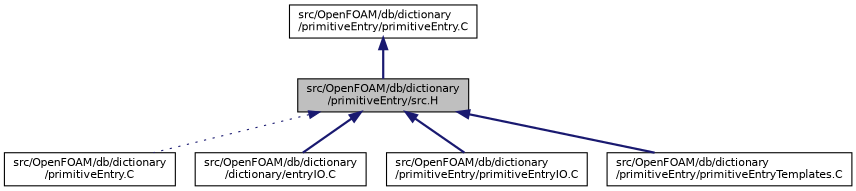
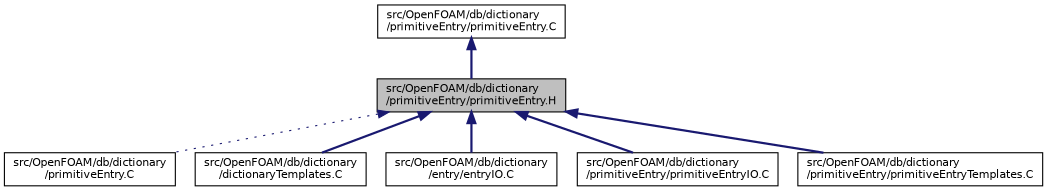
node "src/OpenFOAM/db/dictionary /primitiveEntry/src.H": label "src/OpenFOAM/db/dictionary /primitiveEntry/src.H" -> "src/OpenFOAM/db/dictionary /primitiveEntry/primitiveEntry.H"
node "src/OpenFOAM/db/dictionary /dictionary/entryIO.C": label "src/OpenFOAM/db/dictionary /dictionary/entryIO.C" -> "src/OpenFOAM/db/dictionary /entry/entryIO.C"
node "src/OpenFOAM/db/dictionary /dictionaryTemplates.C": added
